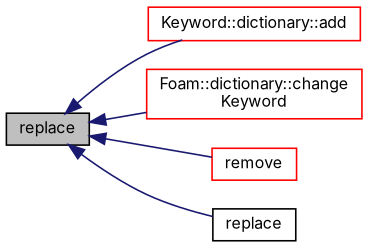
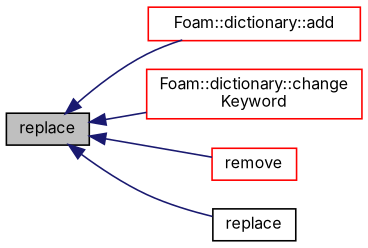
node "Keyword::dictionary::add": label "Keyword::dictionary::add" -> "Foam::dictionary::add"
